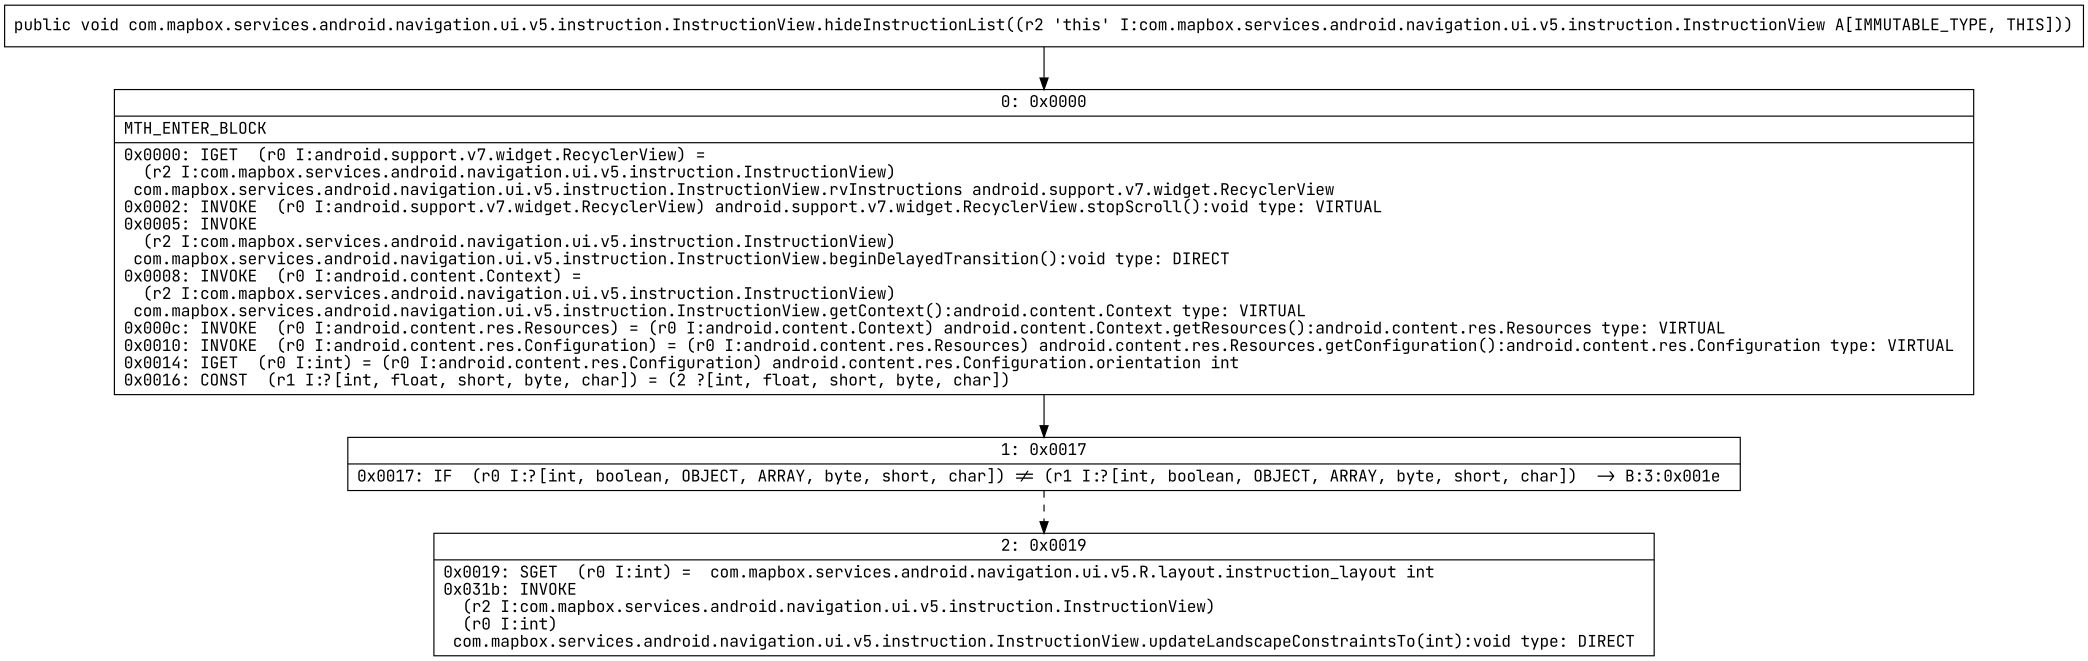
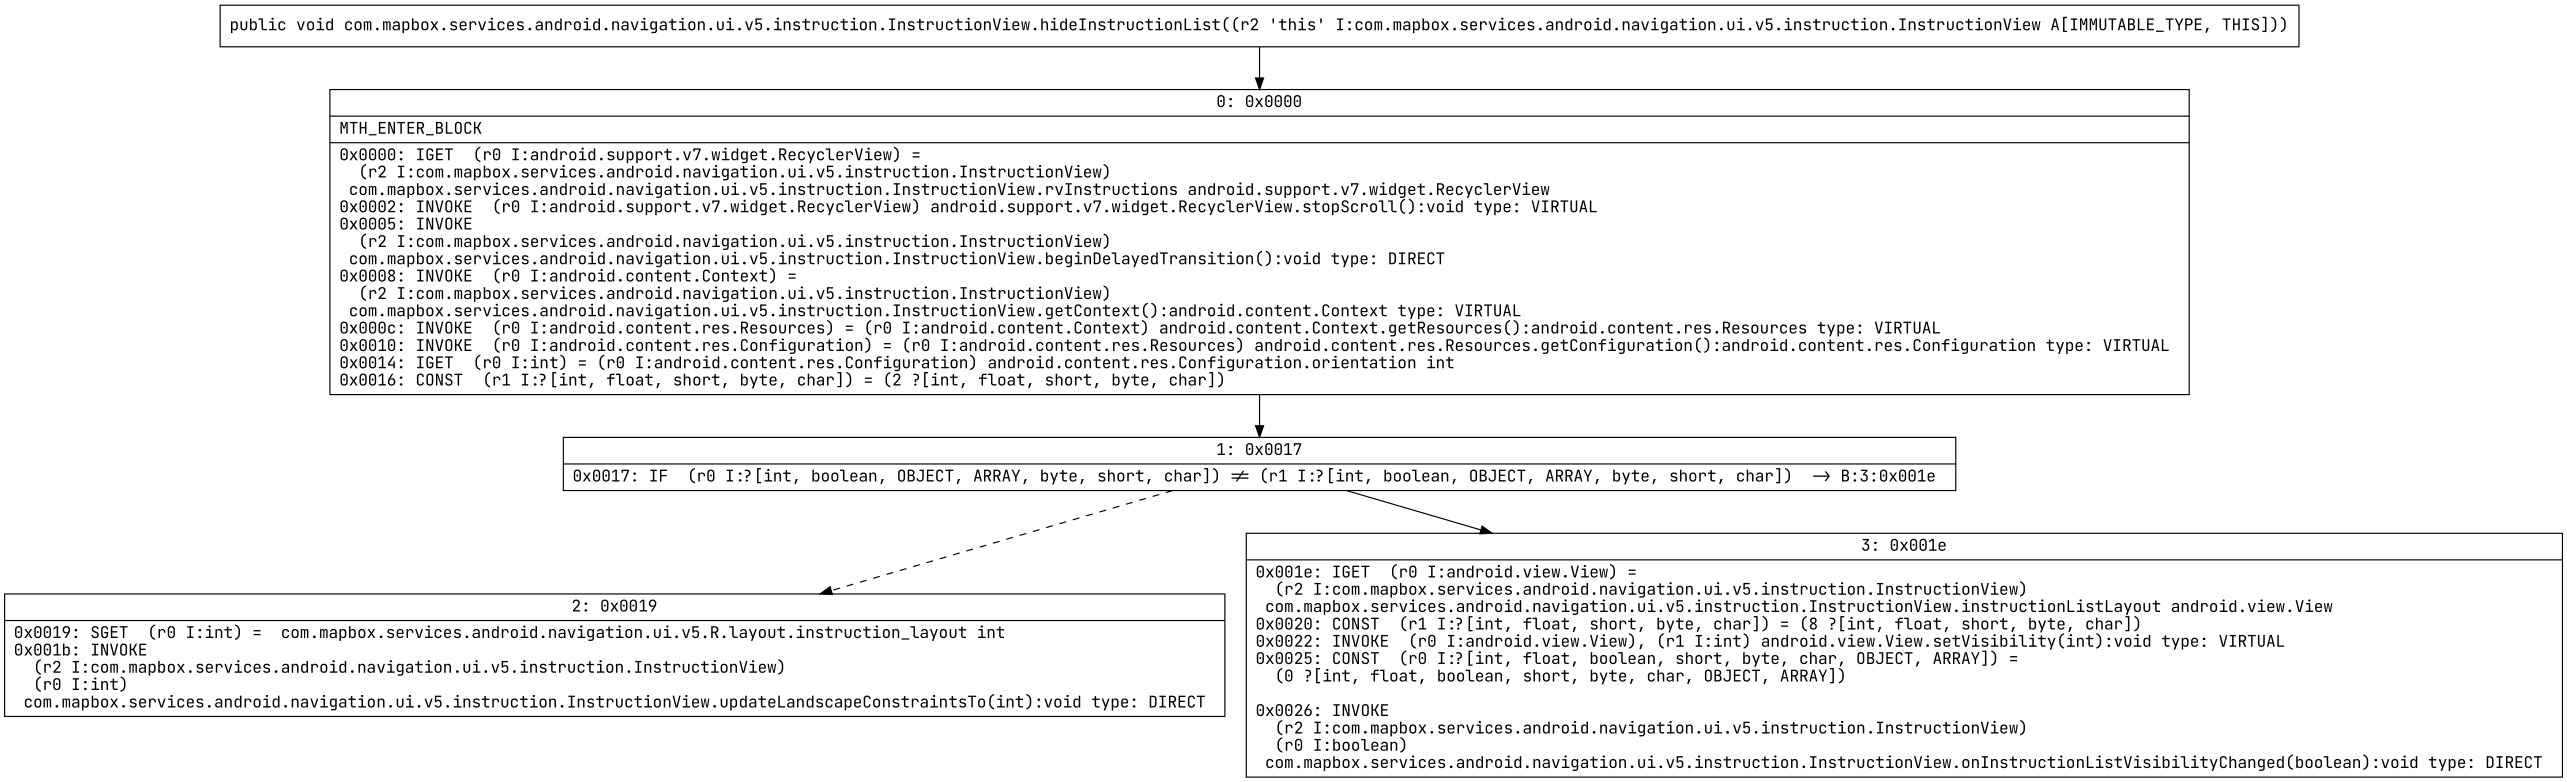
node "2: 0x0019": text "0x031b: INVOKE" -> "0x001b: INVOKE"
node "3: 0x001e": added
